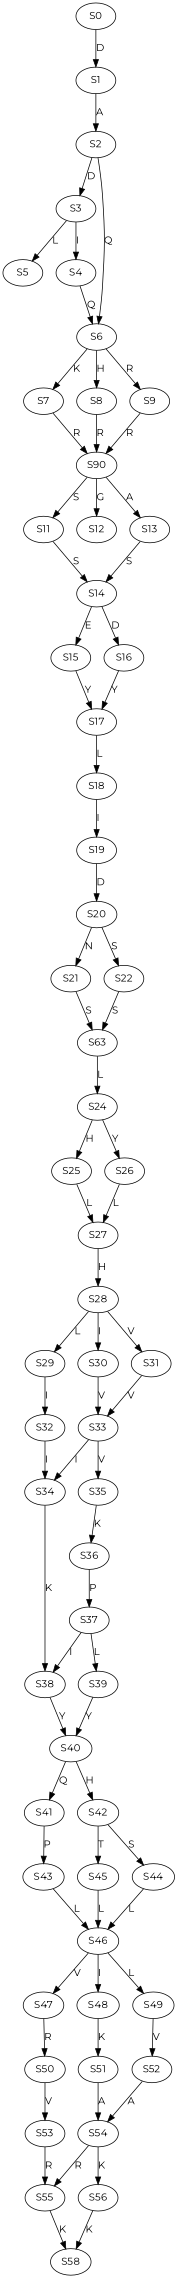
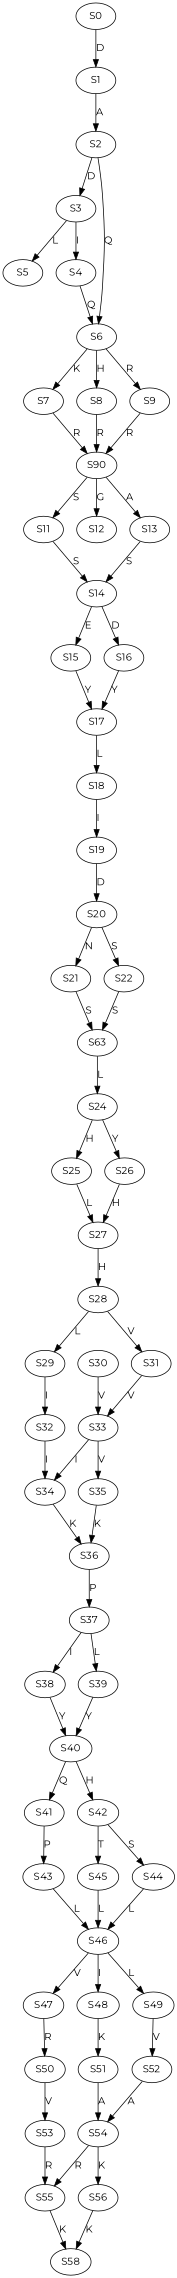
edge "S26" -> "S27": label "L" -> "H"
edge "S28" -> "S30": removed, label "I"
edge "S34" -> "S38": now "S34" -> "S36"
